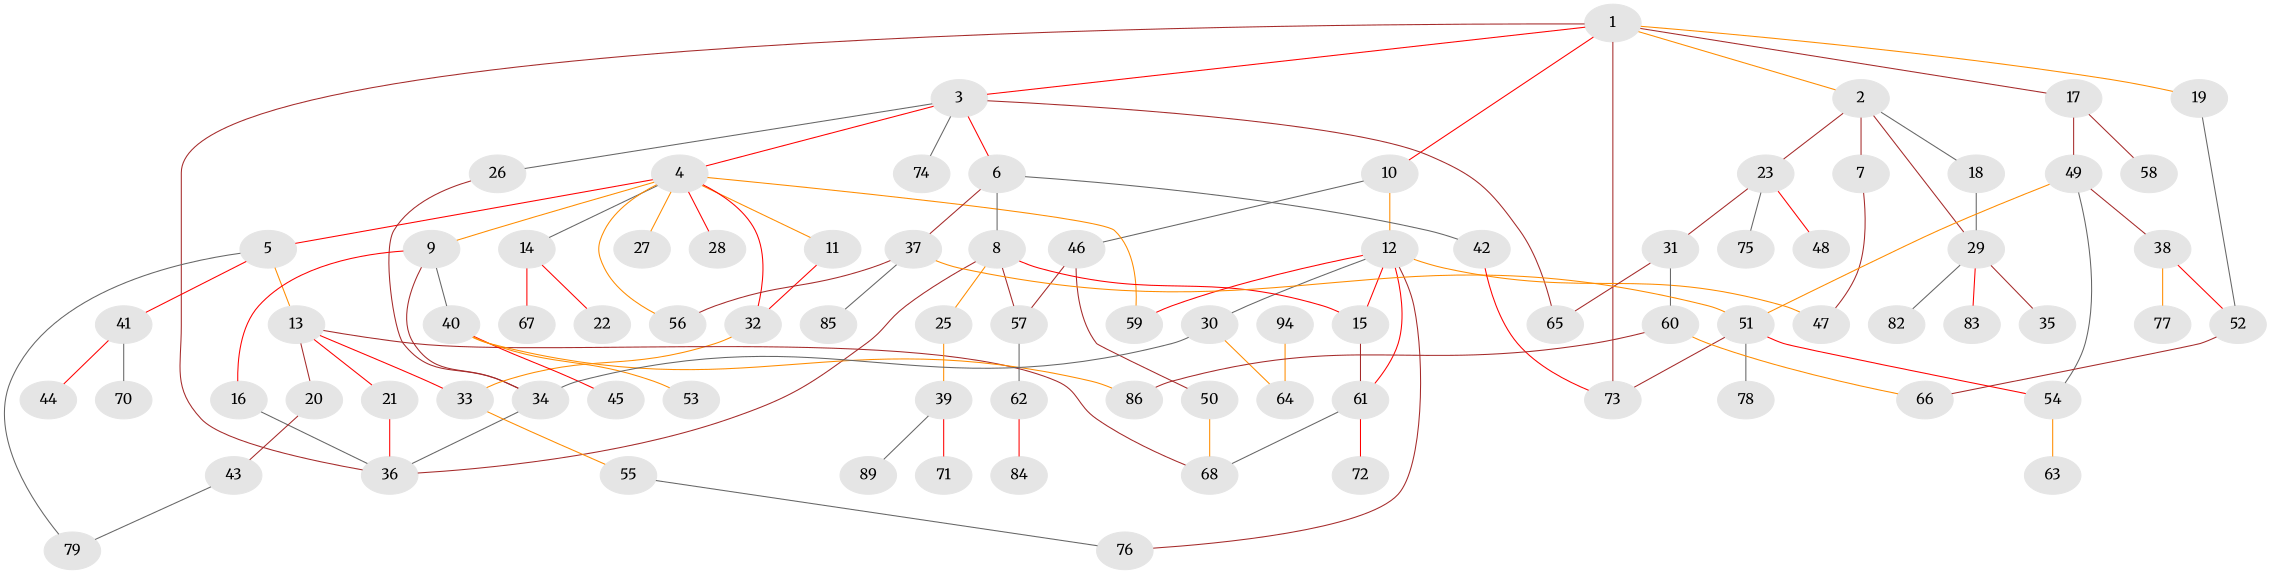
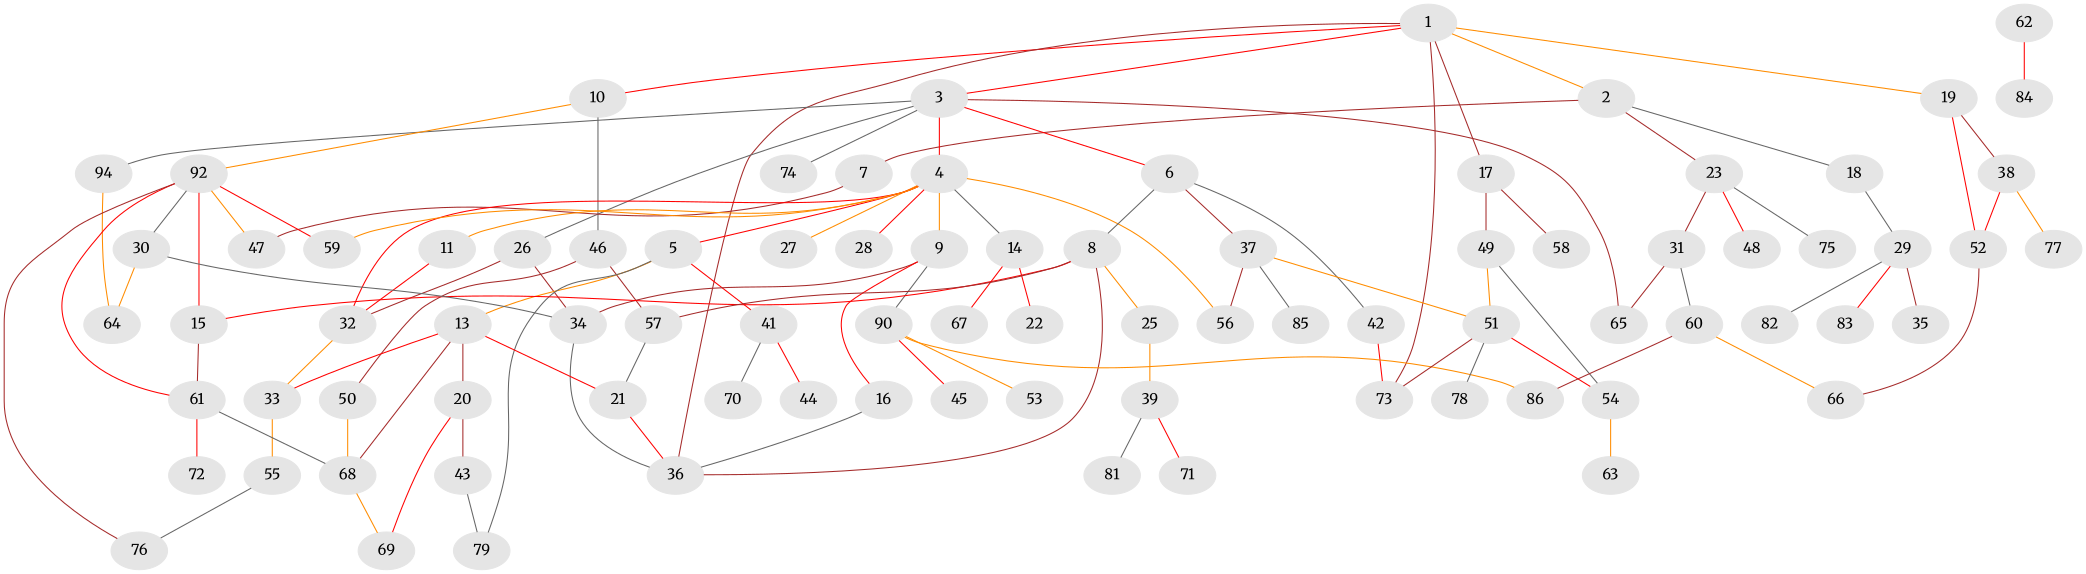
edge "3" -- "94": added
edge "2" -- "29": removed
edge "49" -- "38": now "19" -- "38"
edge "19" -- "52": color gray40 -> red
node "12": label "12" -> "92"
edge "26" -- "32": added
node "40": label "40" -> "90"
edge "57" -- "62": now "57" -- "21"
node "89": label "89" -> "81"
node "69": added
